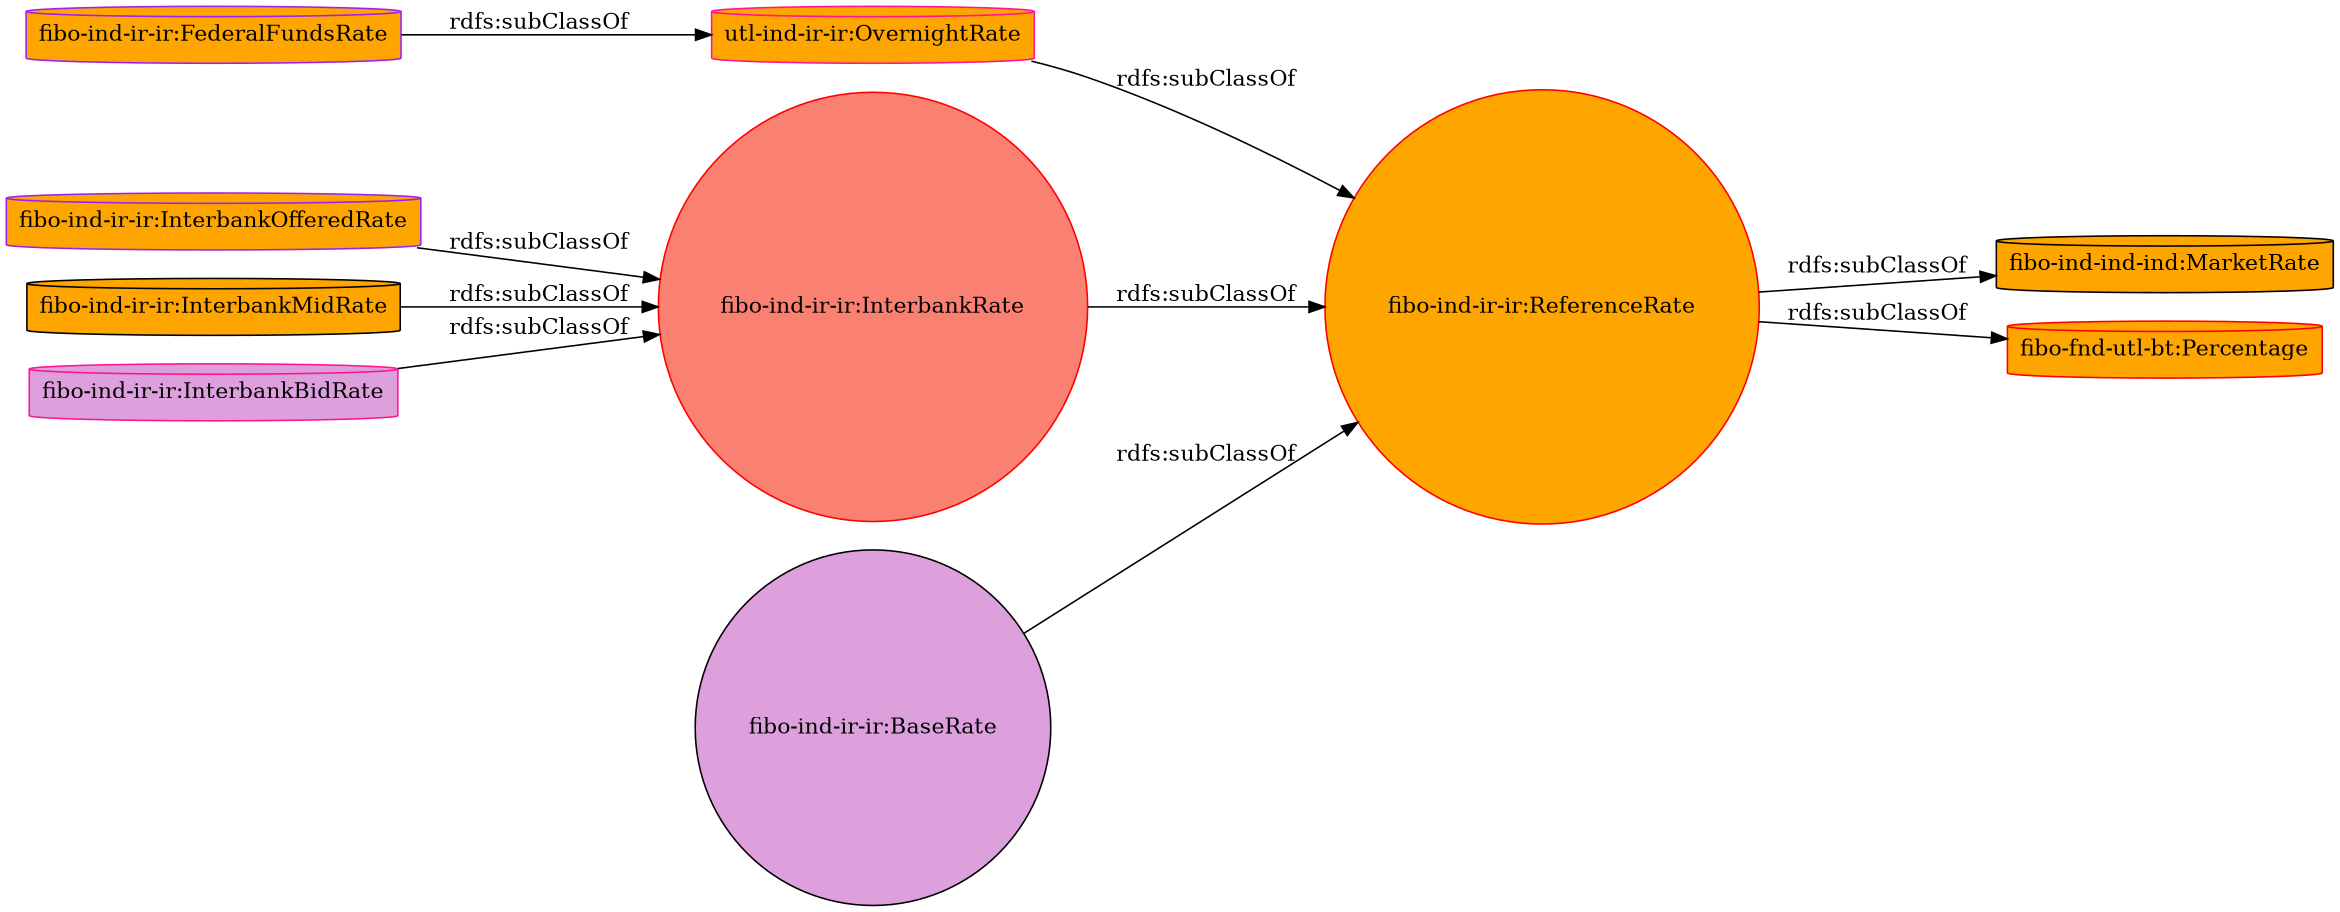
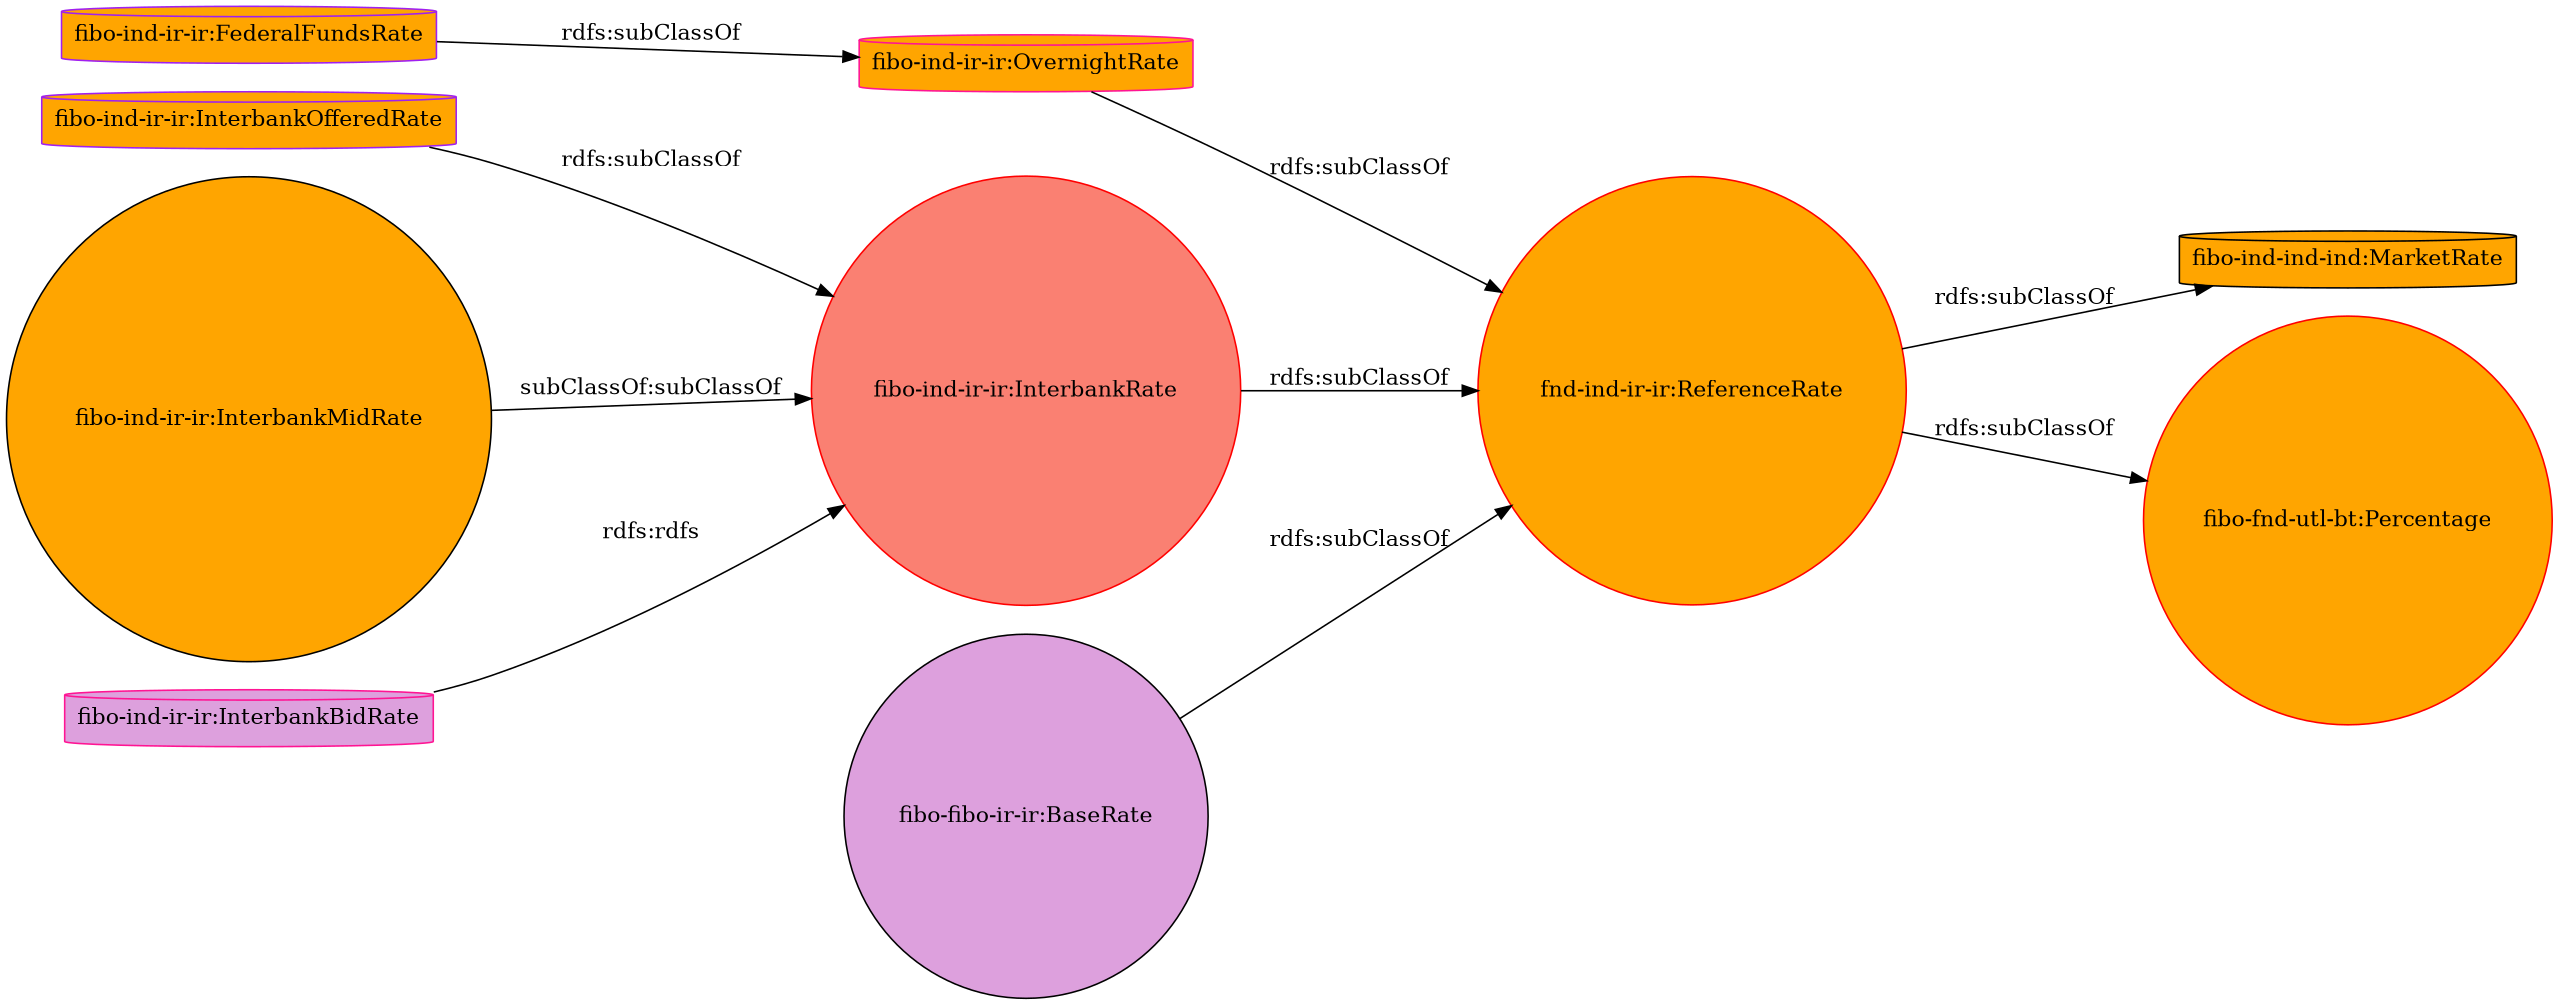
node "utl-ind-ir-ir:OvernightRate": label "utl-ind-ir-ir:OvernightRate" -> "fibo-ind-ir-ir:OvernightRate"
edge "fibo-ind-ir-ir:InterbankMidRate" -> "fibo-ind-ir-ir:InterbankRate": label "rdfs:subClassOf" -> "subClassOf:subClassOf"
node "fibo-ind-ir-ir:InterbankMidRate": shape cylinder -> circle
node "fibo-ind-ir-ir:ReferenceRate": label "fibo-ind-ir-ir:ReferenceRate" -> "fnd-ind-ir-ir:ReferenceRate"
edge "fibo-ind-ir-ir:InterbankBidRate" -> "fibo-ind-ir-ir:InterbankRate": label "rdfs:subClassOf" -> "rdfs:rdfs"
node "fibo-fnd-utl-bt:Percentage": shape cylinder -> circle
node "fibo-ind-ir-ir:BaseRate": label "fibo-ind-ir-ir:BaseRate" -> "fibo-fibo-ir-ir:BaseRate"
